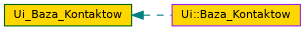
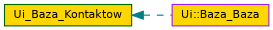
node "Ui::Baza_Kontaktow": label "Ui::Baza_Kontaktow" -> "Ui::Baza_Baza"
